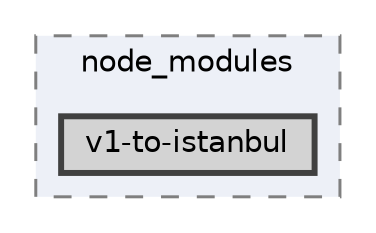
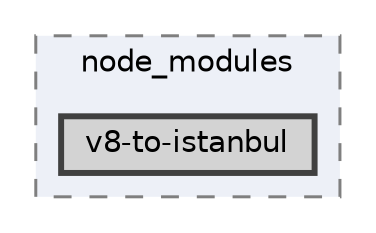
node "v1-to-istanbul": label "v1-to-istanbul" -> "v8-to-istanbul"
